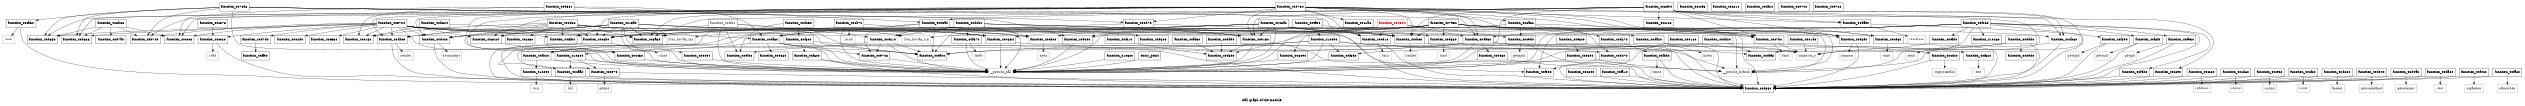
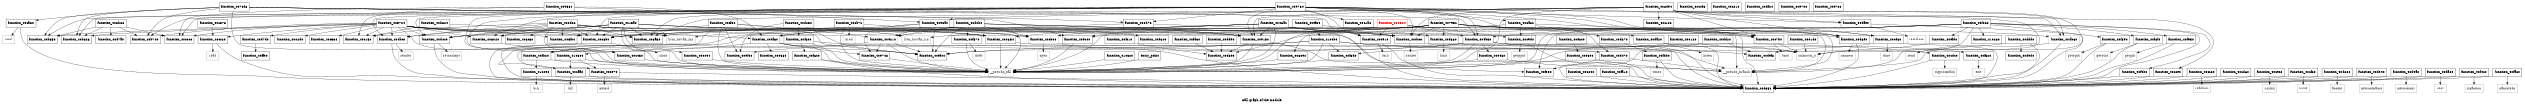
node "function_40cf80": fontcolor gray50 -> black
edge "function_40ddd0" -> "function_40def8": now "function_40ce60" -> "function_40def8"
edge "function_40d470" -> "__pseudo_branch": added
node "setsid": removed
